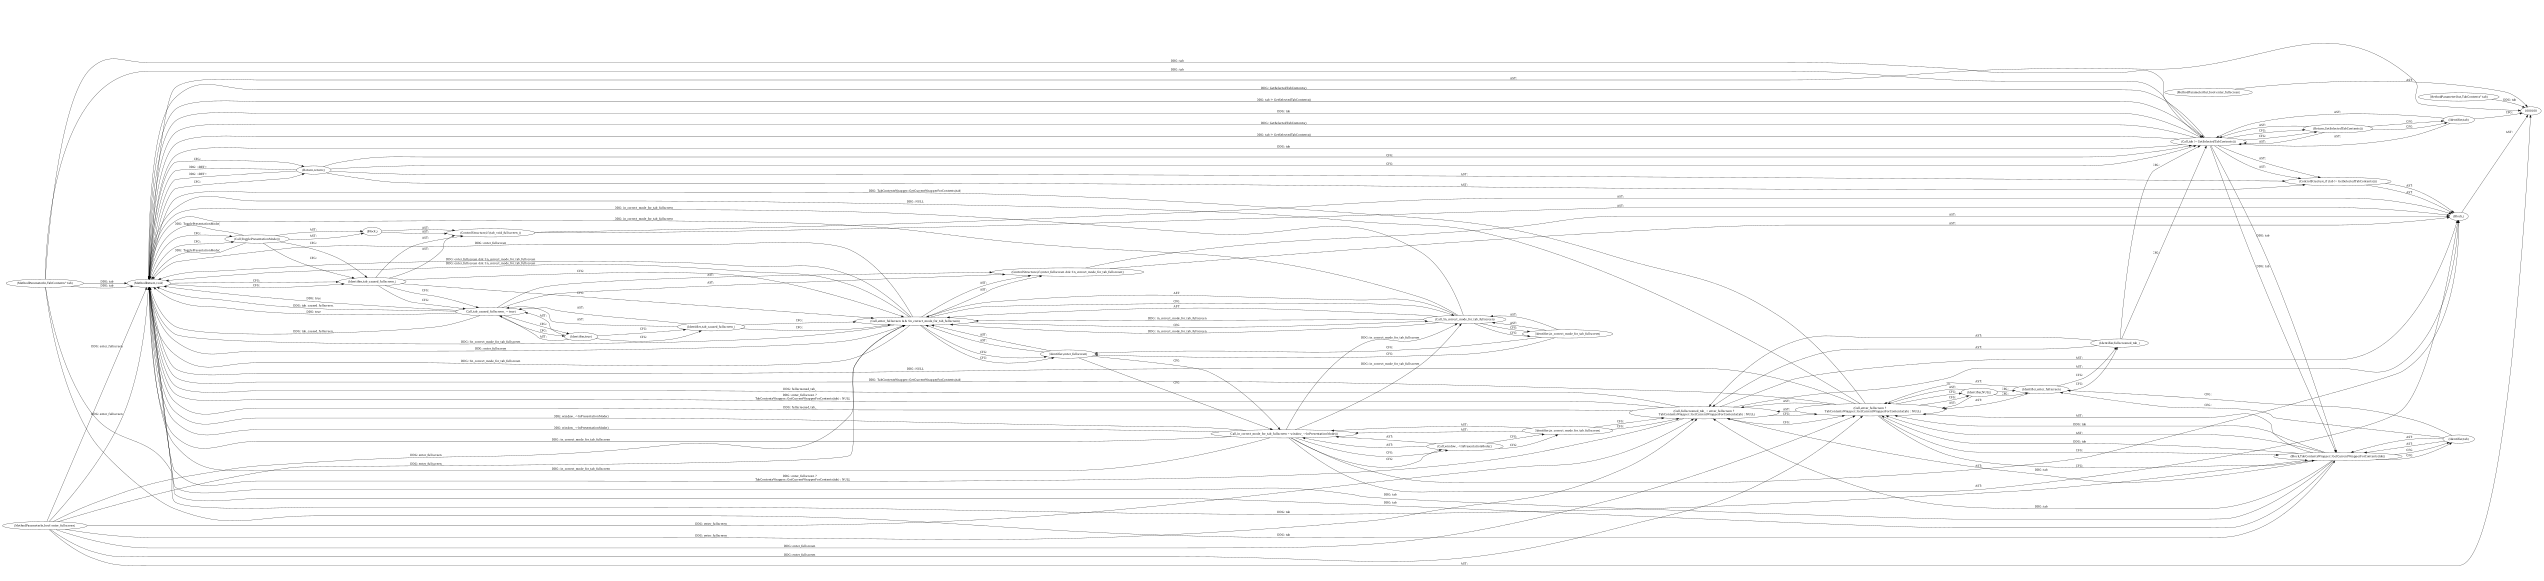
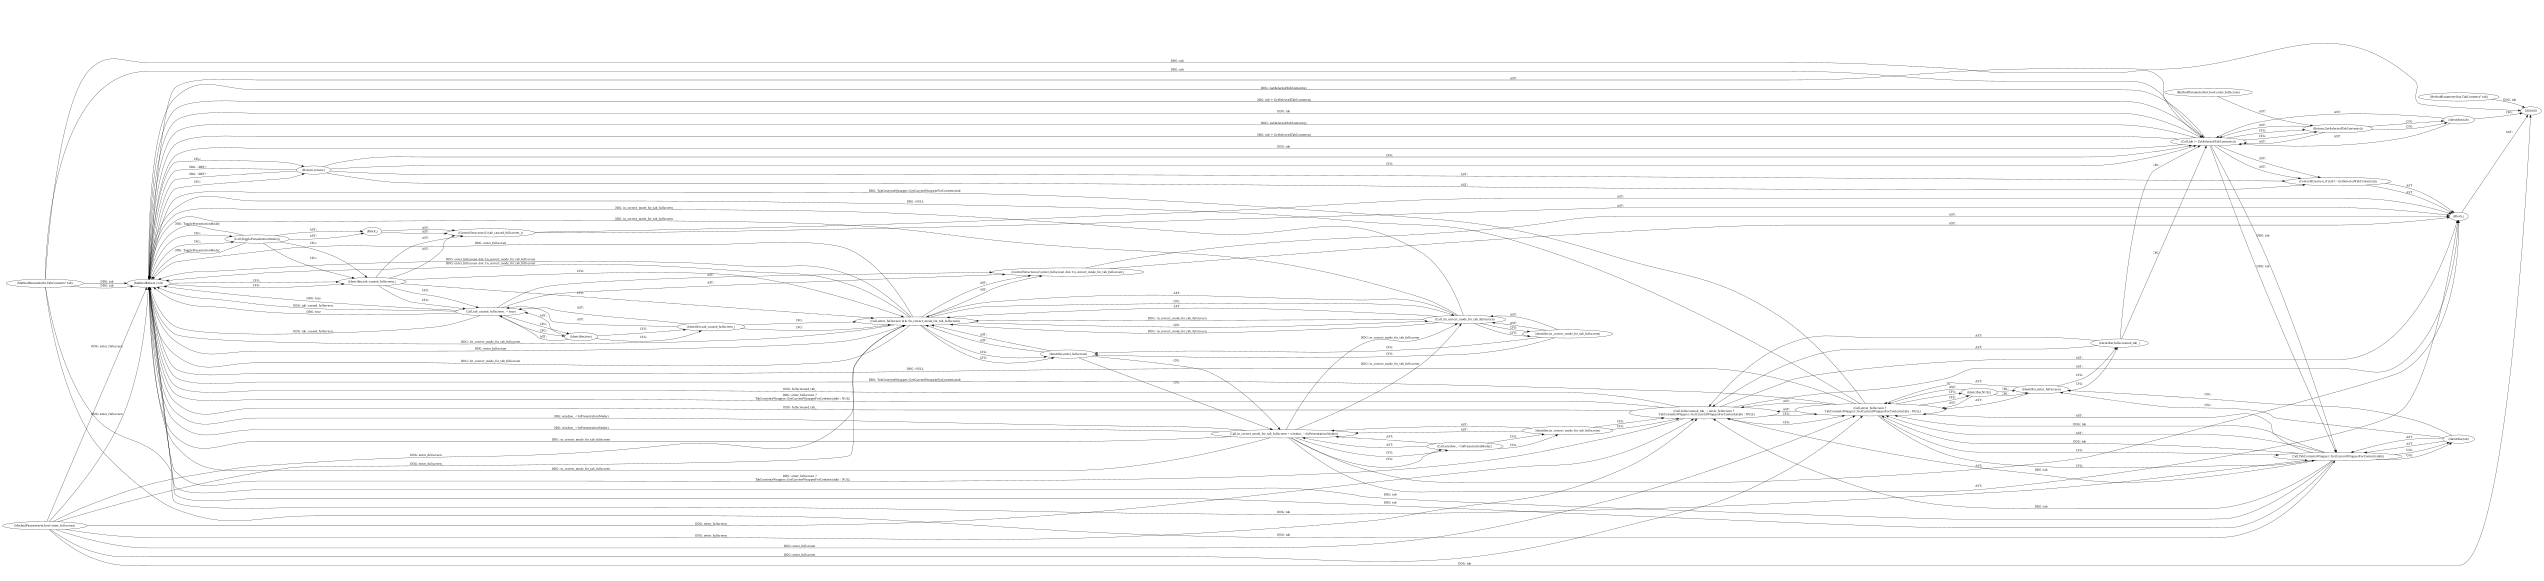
edge "(MethodParameterOut,bool enter_fullscreen)" -> "1000100": now "(MethodParameterOut,bool enter_fullscreen)" -> "(Return,GetSelectedTabContents())"
node "(ControlStructure,if (tab_void_fullscreen_))": label "(ControlStructure,if (tab_void_fullscreen_))" -> "(ControlStructure,if (tab_caused_fullscreen_))"
node "(Block,TabContentsWrapper::GetCurrentWrapperForContents(tab))": label "(Block,TabContentsWrapper::GetCurrentWrapperForContents(tab))" -> "(Call,TabContentsWrapper::GetCurrentWrapperForContents(tab))"
edge "(MethodParameterIn,bool enter_fullscreen)" -> "1000100": label "AST: " -> "DDG: tab"
